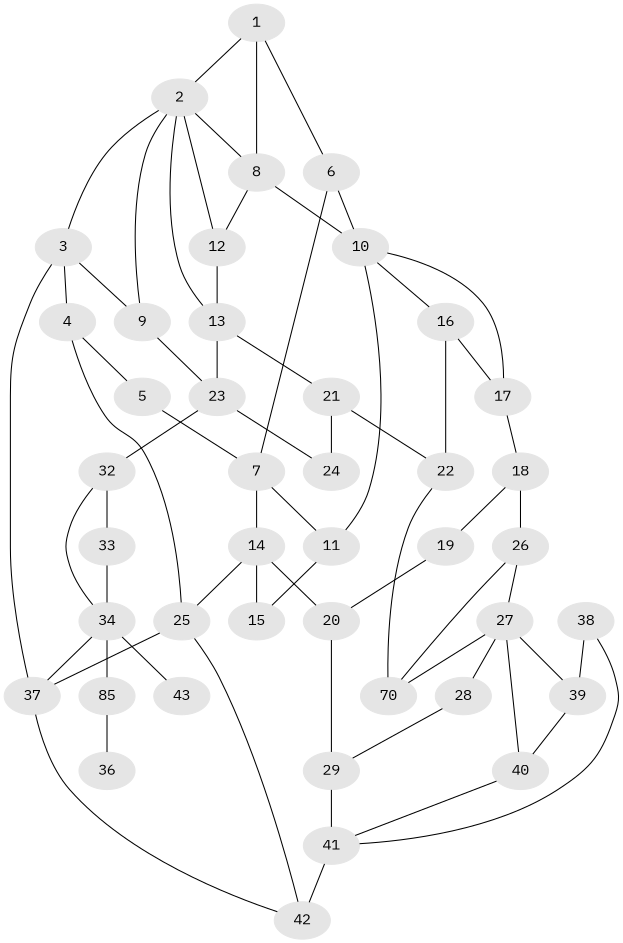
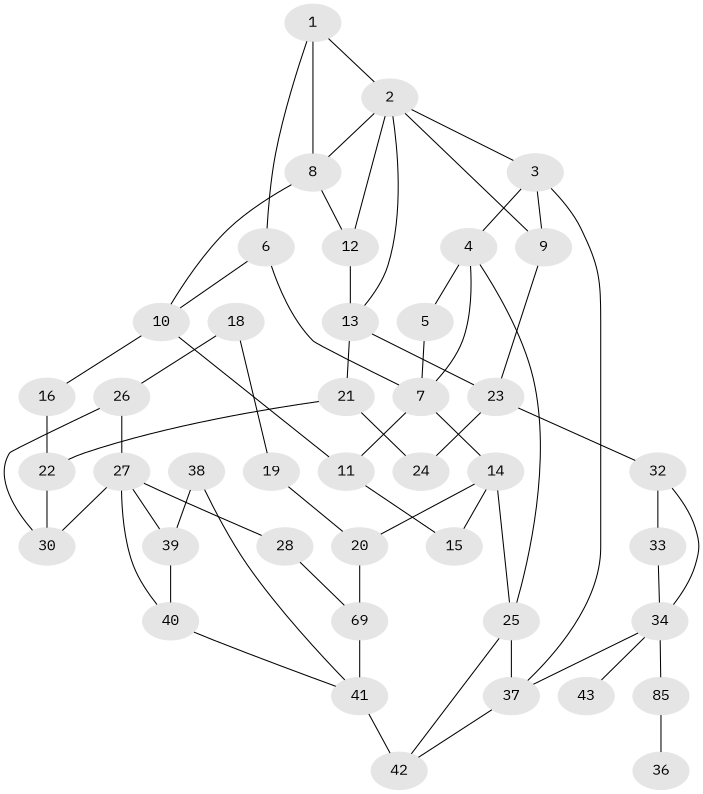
edge "4" -- "7": added
node "17": removed
node "70": label "70" -> "30"
node "29": label "29" -> "69"
